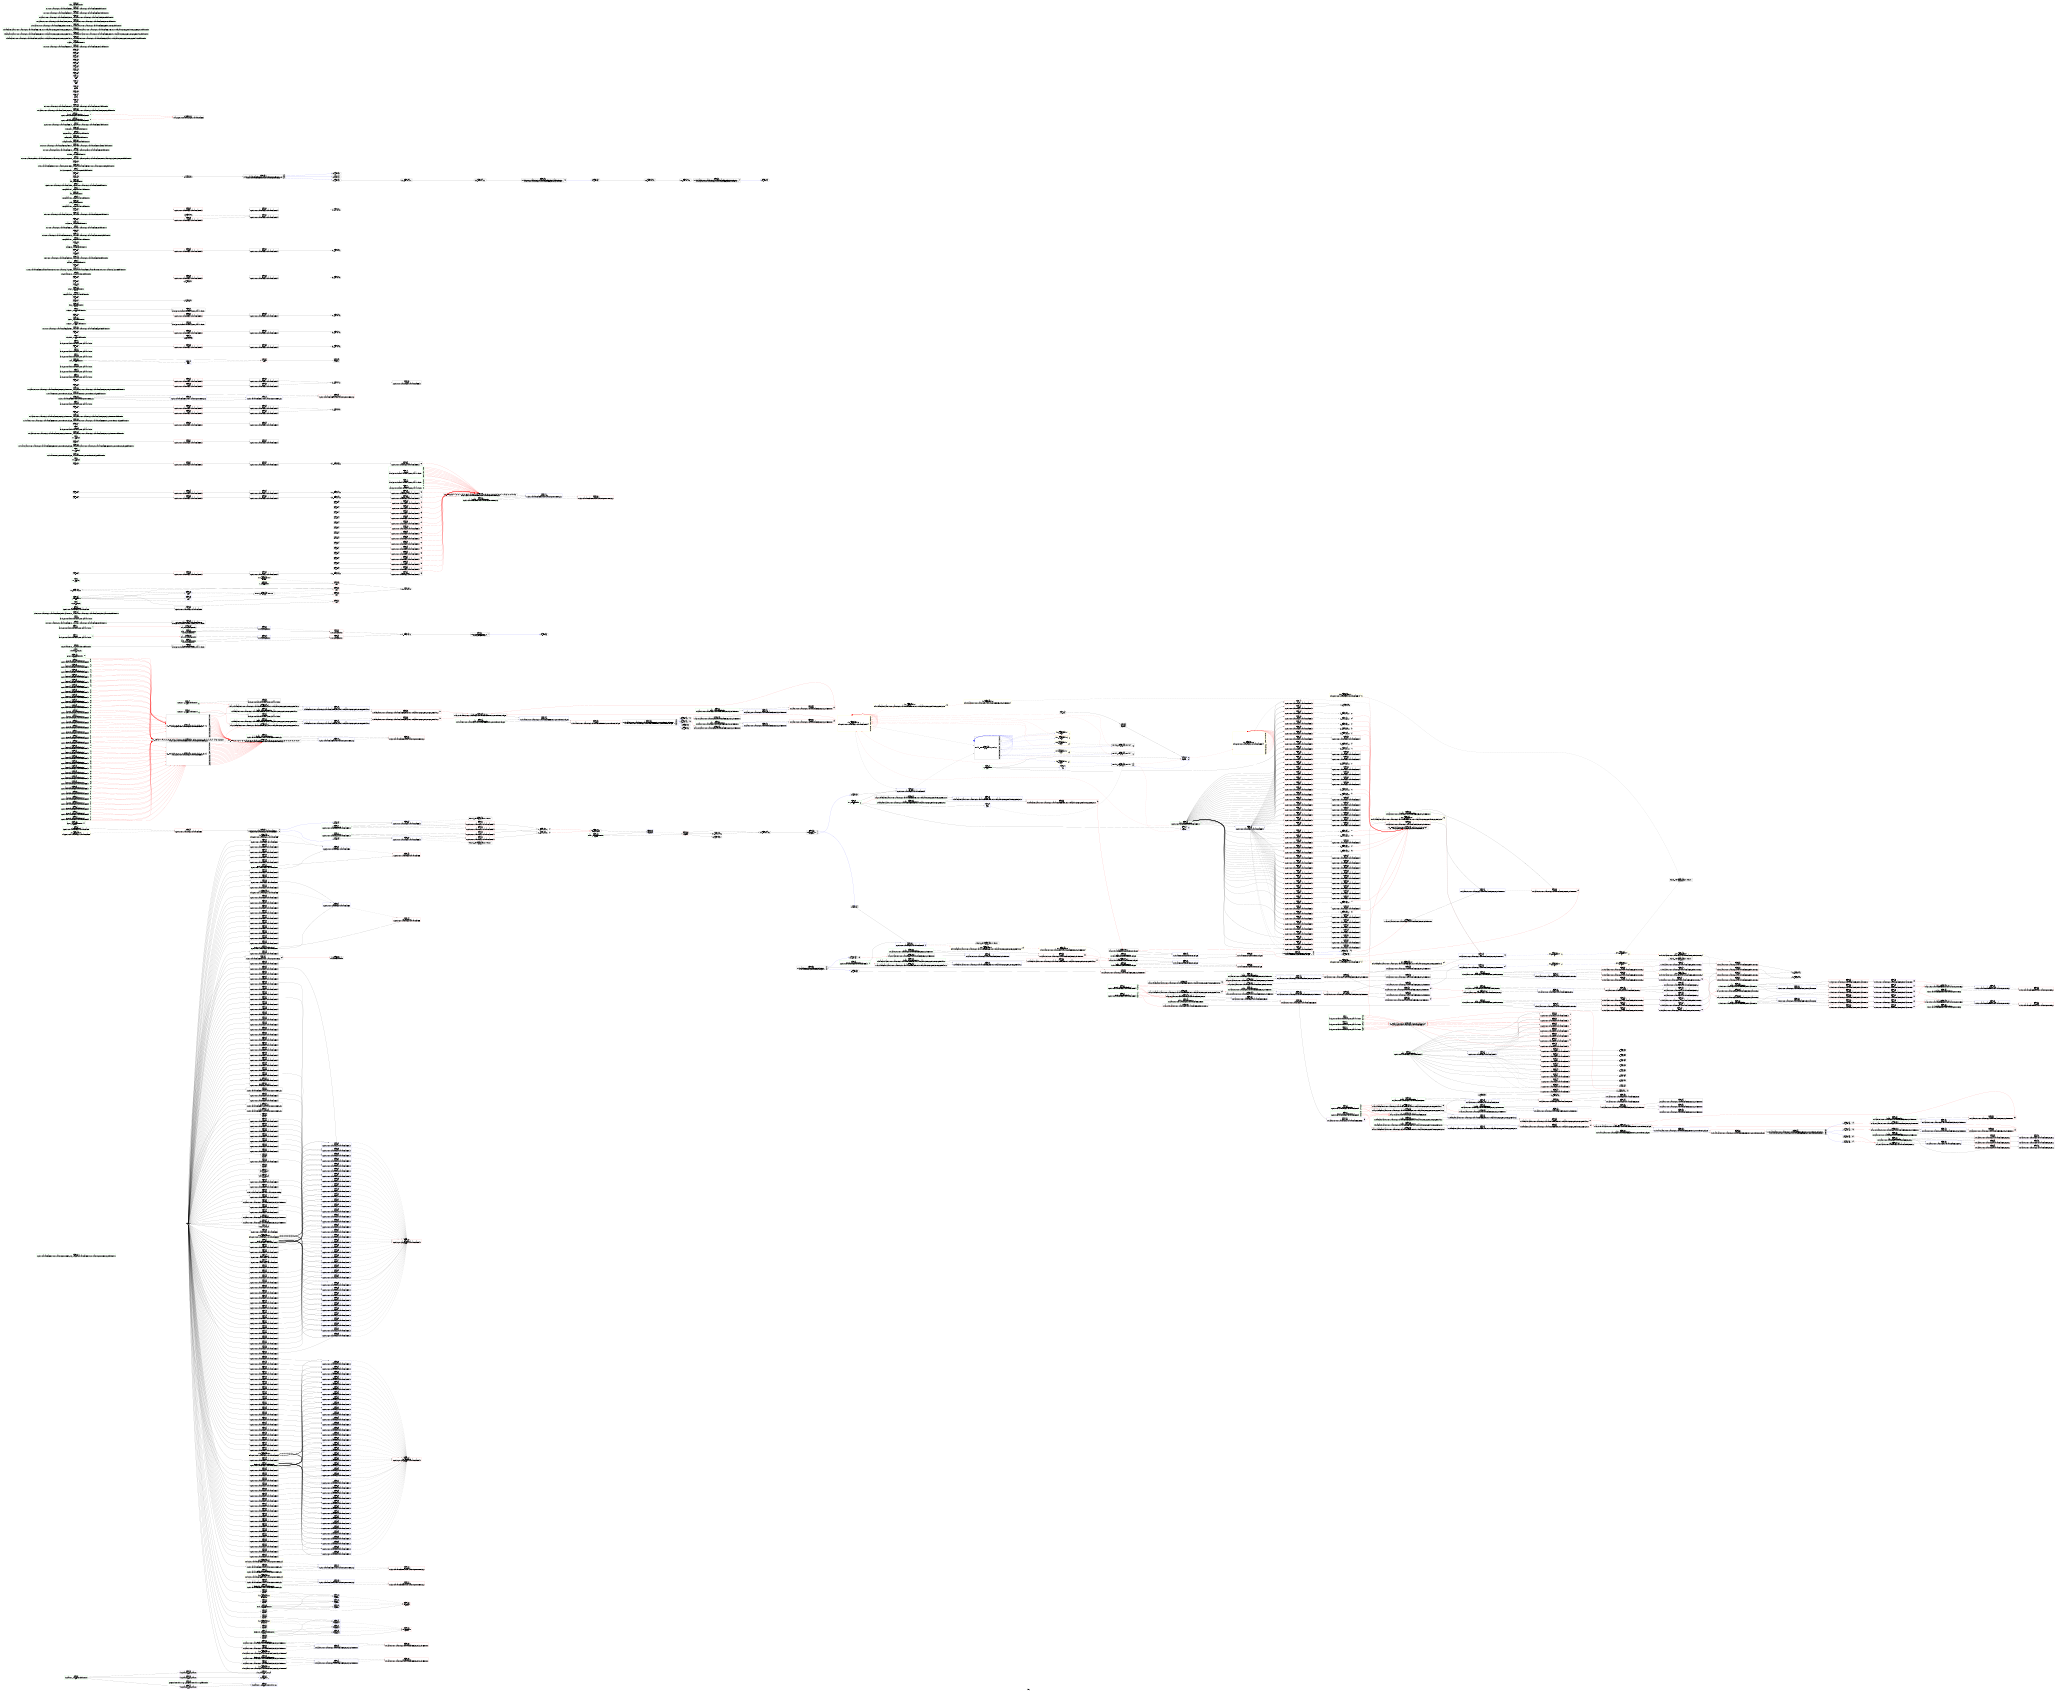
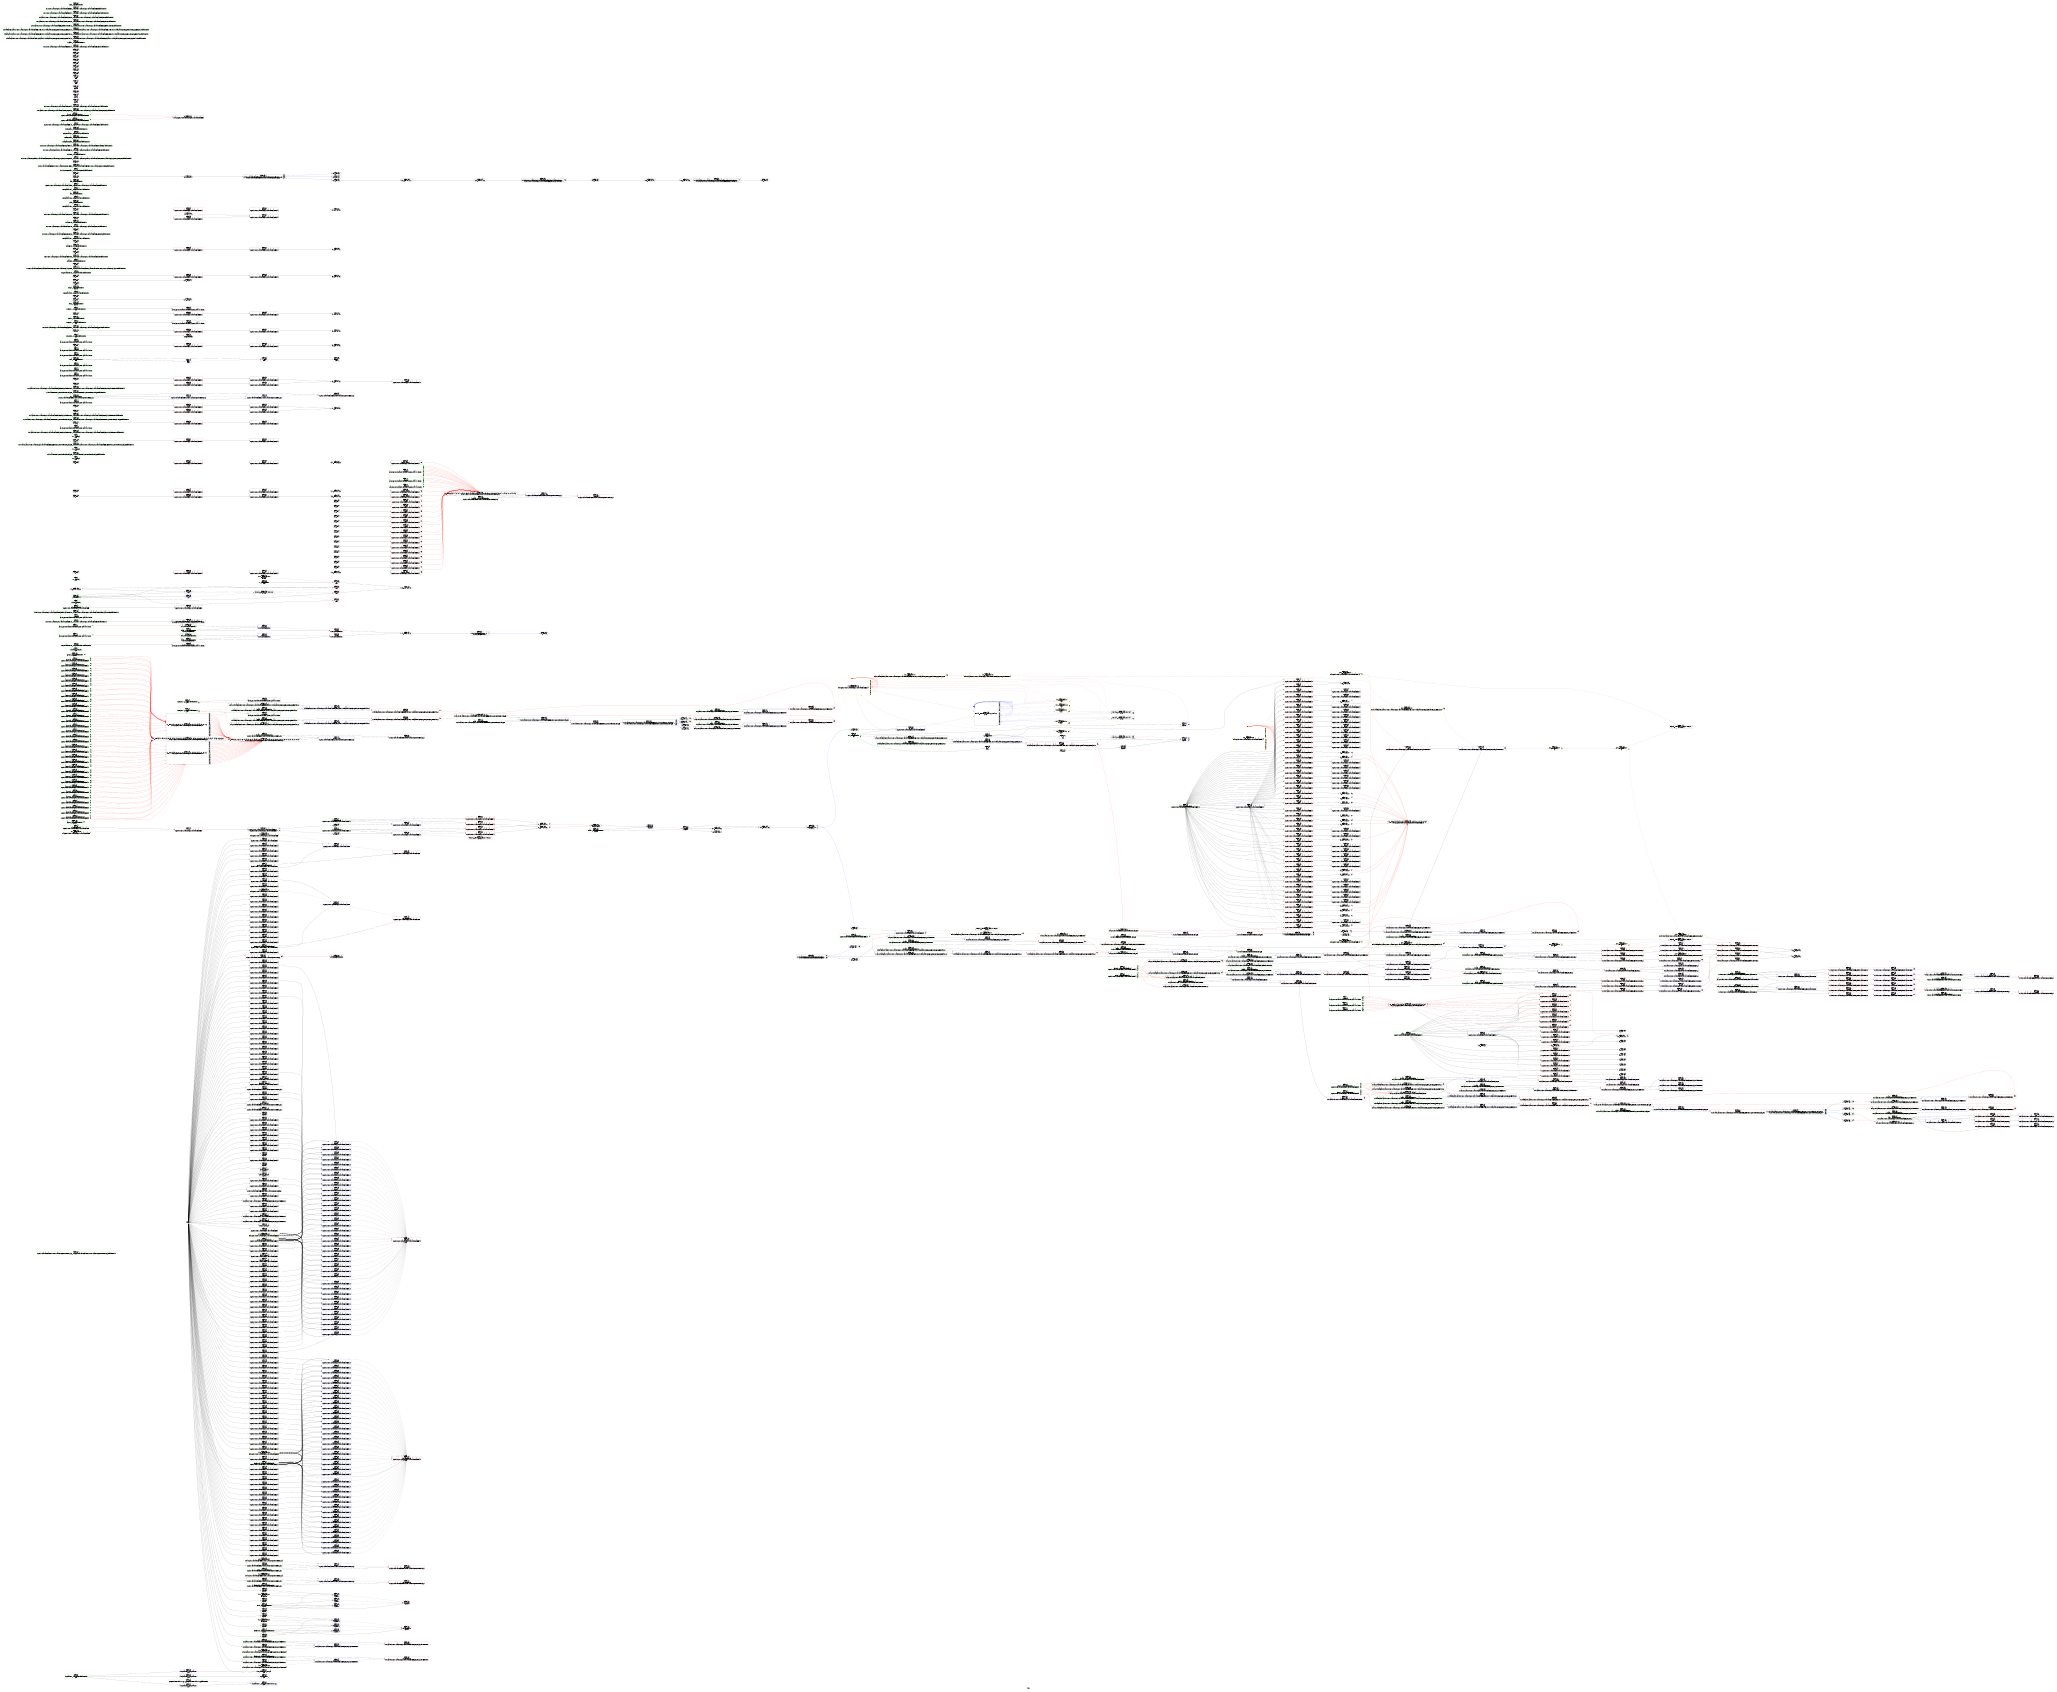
node "NodeID: 1470": removed
